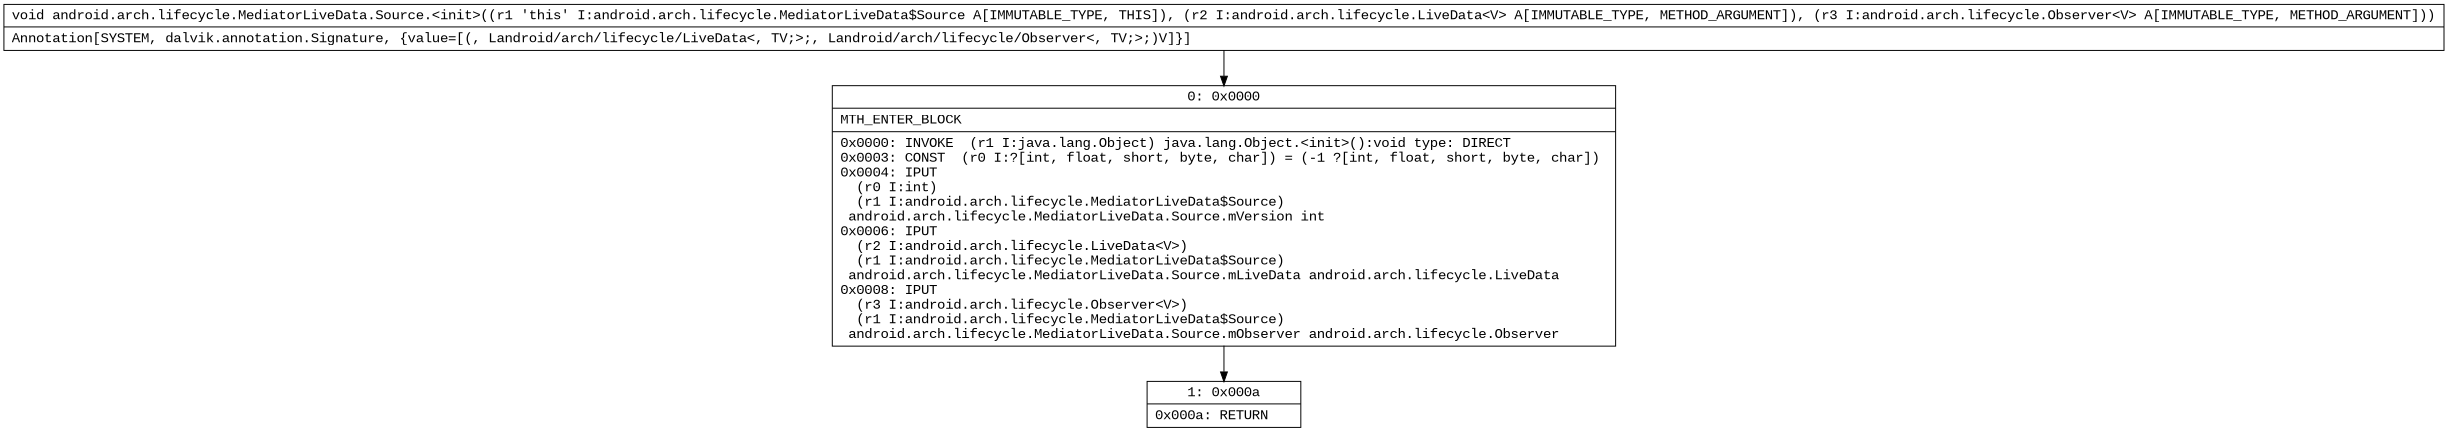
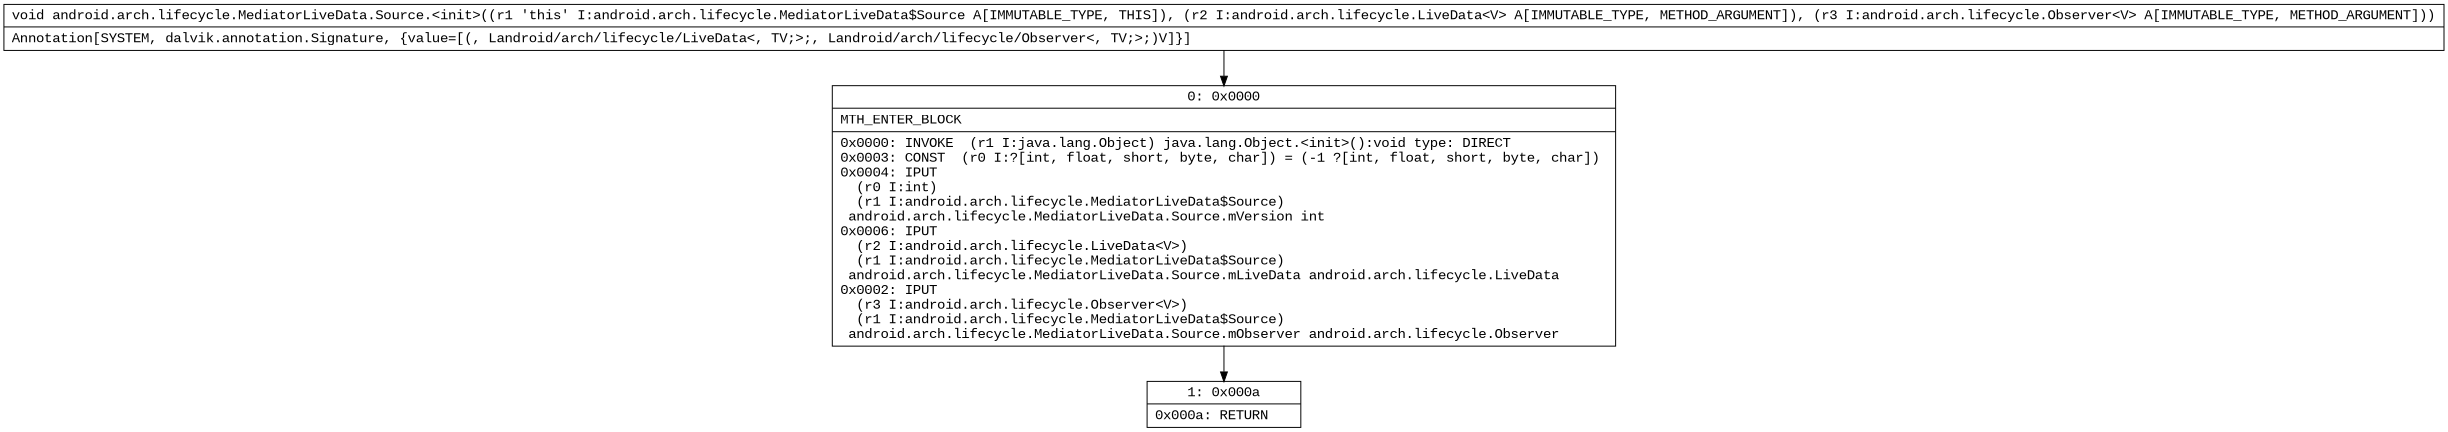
node "0: 0x0000": text "0x0008: IPUT" -> "0x0002: IPUT"
